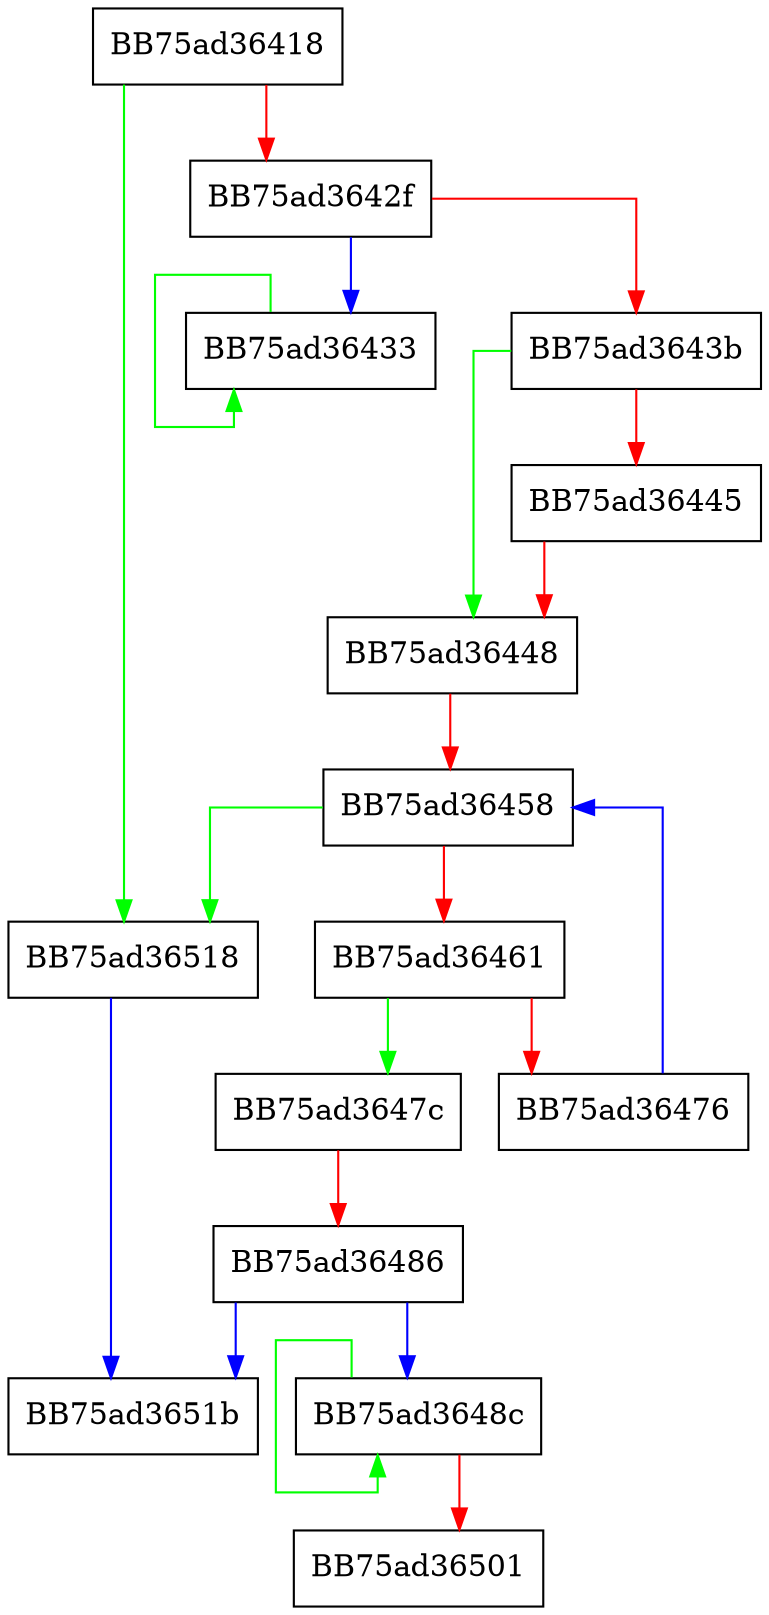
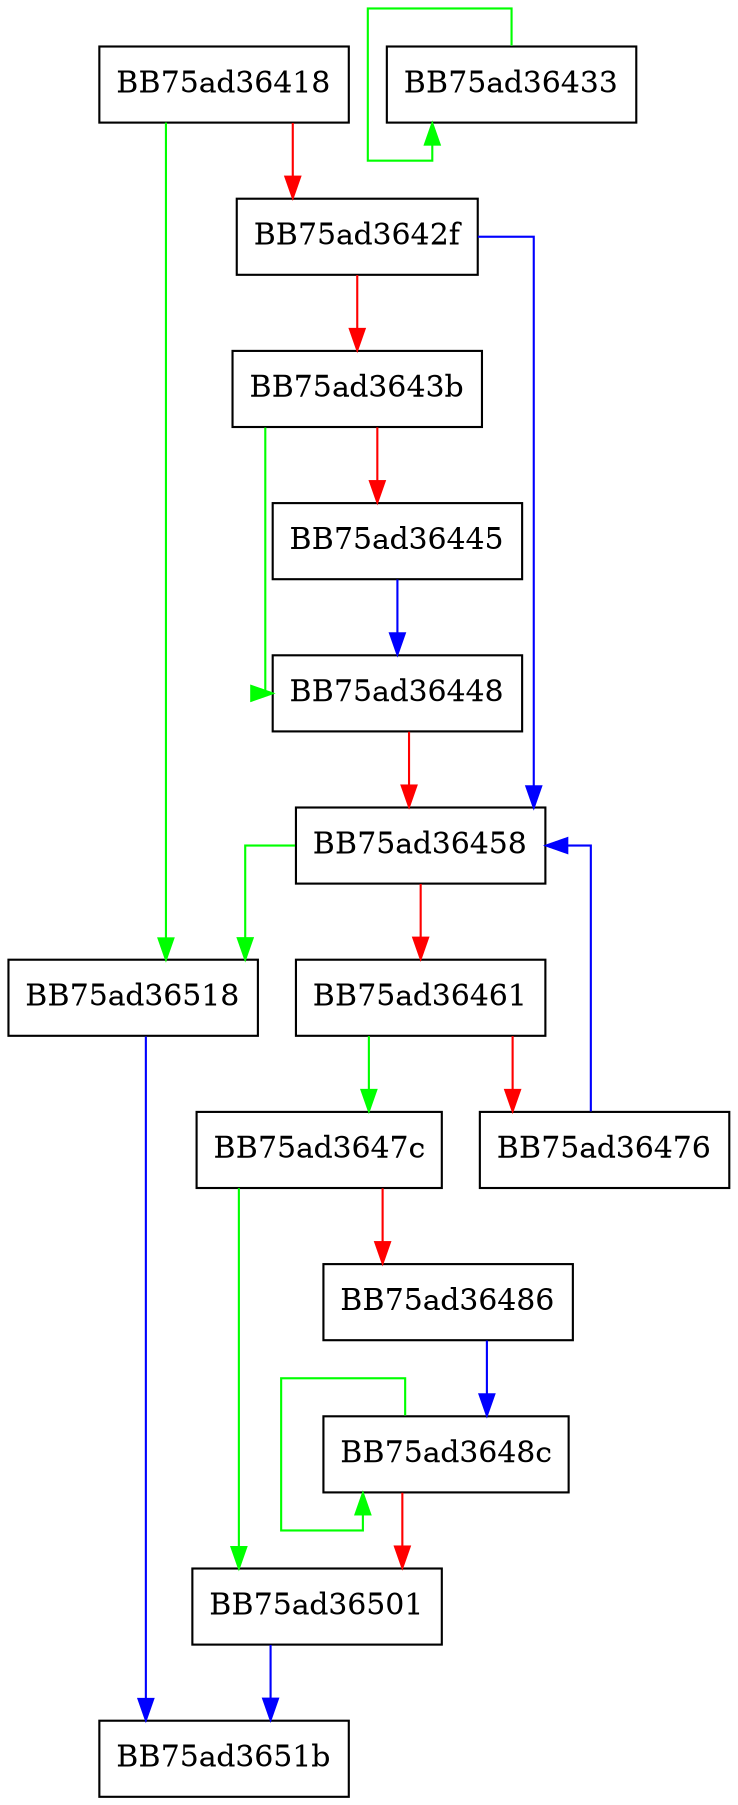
edge "BB75ad3642f" -> "BB75ad36433": now "BB75ad3642f" -> "BB75ad36458"
edge "BB75ad36445" -> "BB75ad36448": color red -> blue
edge "BB75ad36486" -> "BB75ad3651b": now "BB75ad36501" -> "BB75ad3651b"
edge "BB75ad3647c" -> "BB75ad36501": added
